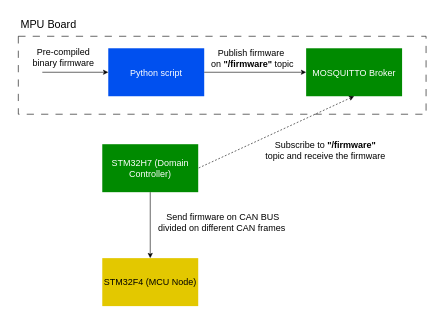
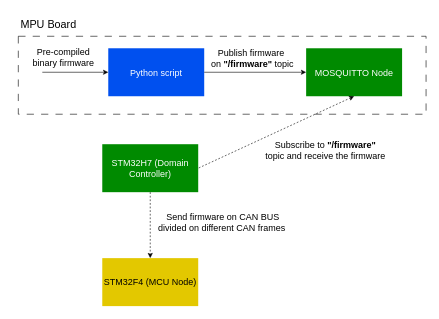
node "MOSQUITTO Broker": label "MOSQUITTO Broker" -> "MOSQUITTO Node"
edge "STM32H7 (Domain Controller)" -> "STM32F4 (MCU Node)": style solid -> dashed
